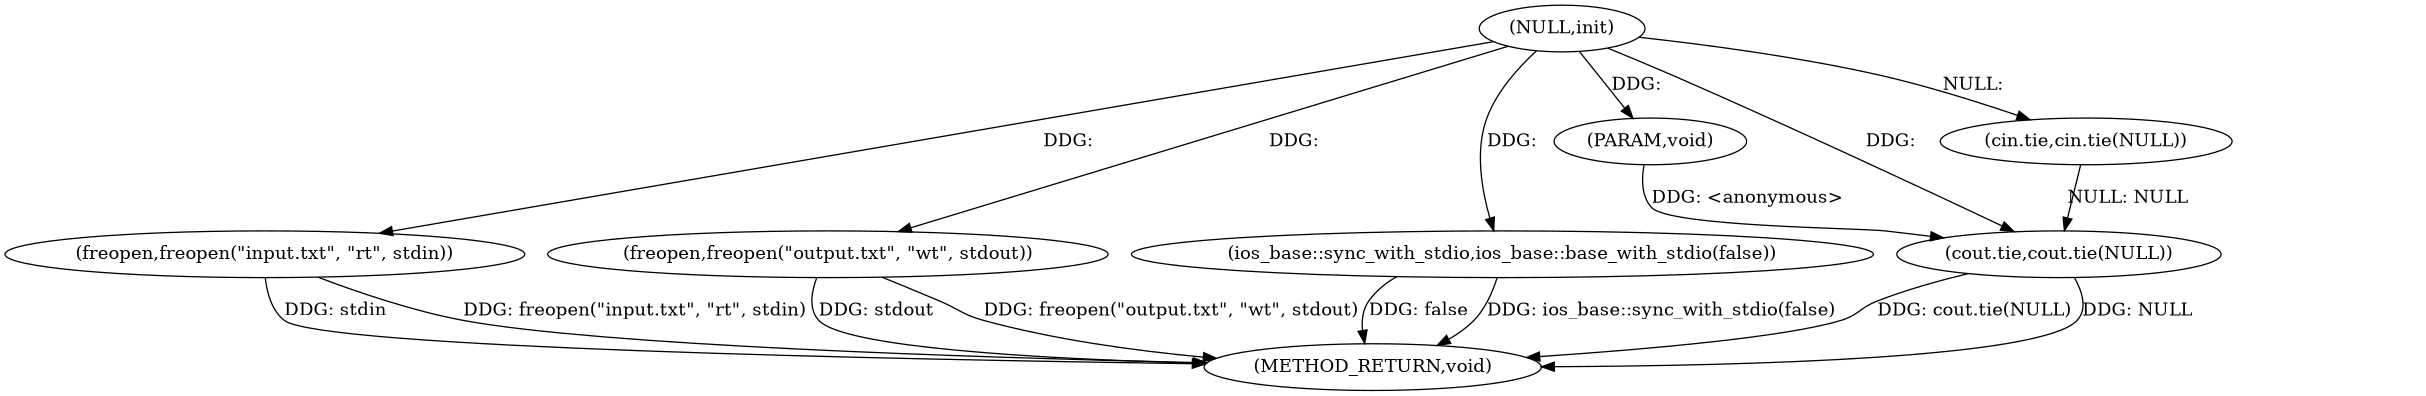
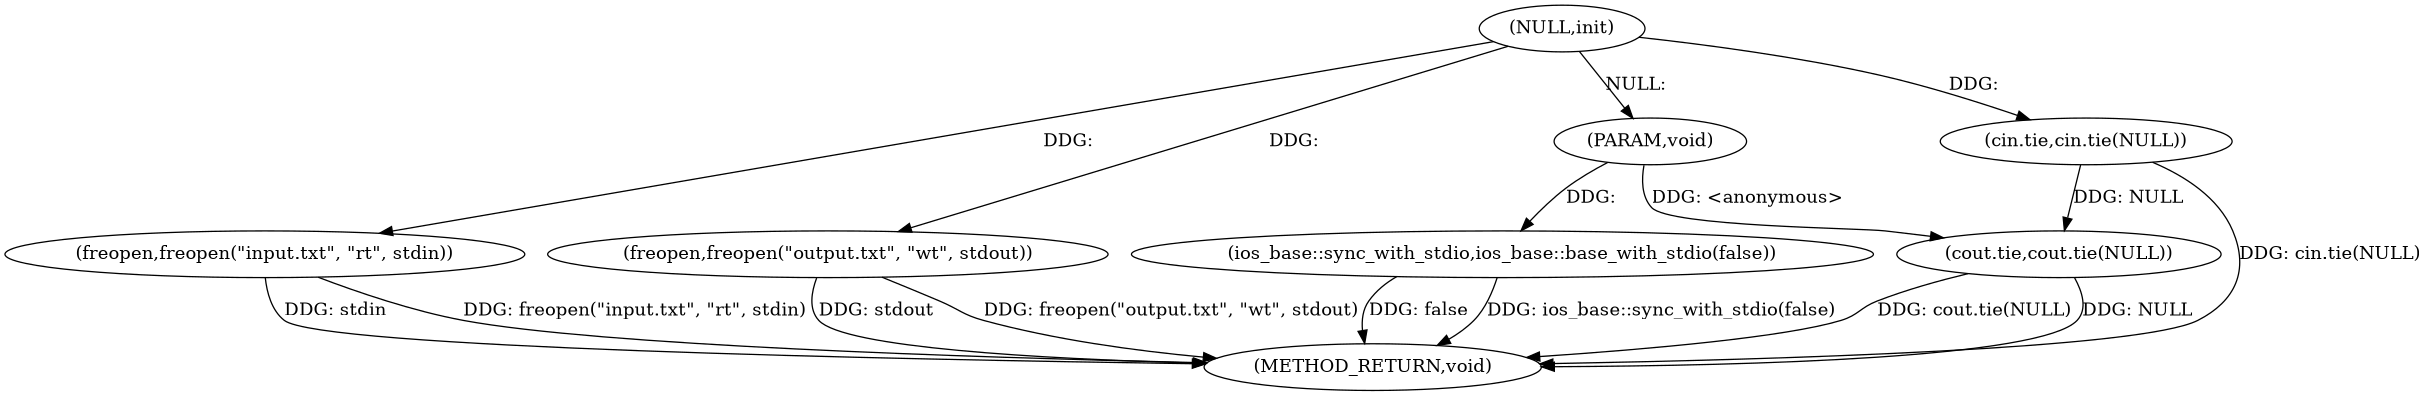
edge "(NULL,init)" -> "(PARAM,void)": label "DDG: " -> "NULL: "
edge "(NULL,init)" -> "(cin.tie,cin.tie(NULL))": label "NULL: " -> "DDG: "
edge "(NULL,init)" -> "(ios_base::sync_with_stdio,ios_base::base_with_stdio(false))": now "(PARAM,void)" -> "(ios_base::sync_with_stdio,ios_base::base_with_stdio(false))"
edge "(NULL,init)" -> "(cout.tie,cout.tie(NULL))": removed, label "DDG:"
edge "(cin.tie,cin.tie(NULL))" -> "(cout.tie,cout.tie(NULL))": label "NULL: NULL" -> "DDG: NULL"
edge "(cin.tie,cin.tie(NULL))" -> "(METHOD_RETURN,void)": added, label "DDG: cin.tie(NULL)"
